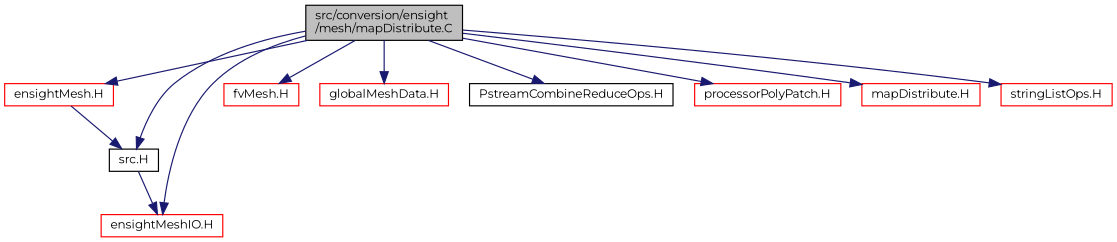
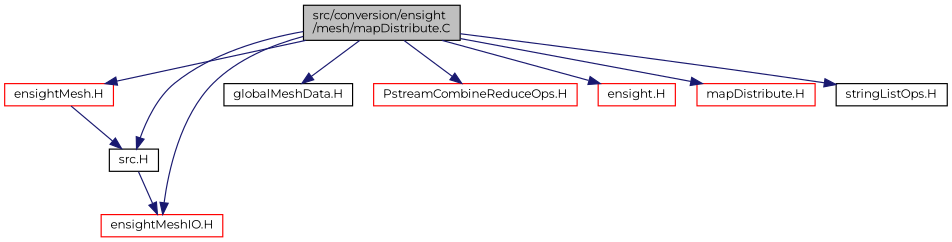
node "fvMesh.H": removed
node "globalMeshData.H": color red -> black
node "PstreamCombineReduceOps.H": color black -> red
node "processorPolyPatch.H": label "processorPolyPatch.H" -> "ensight.H"
node "stringListOps.H": color red -> black
